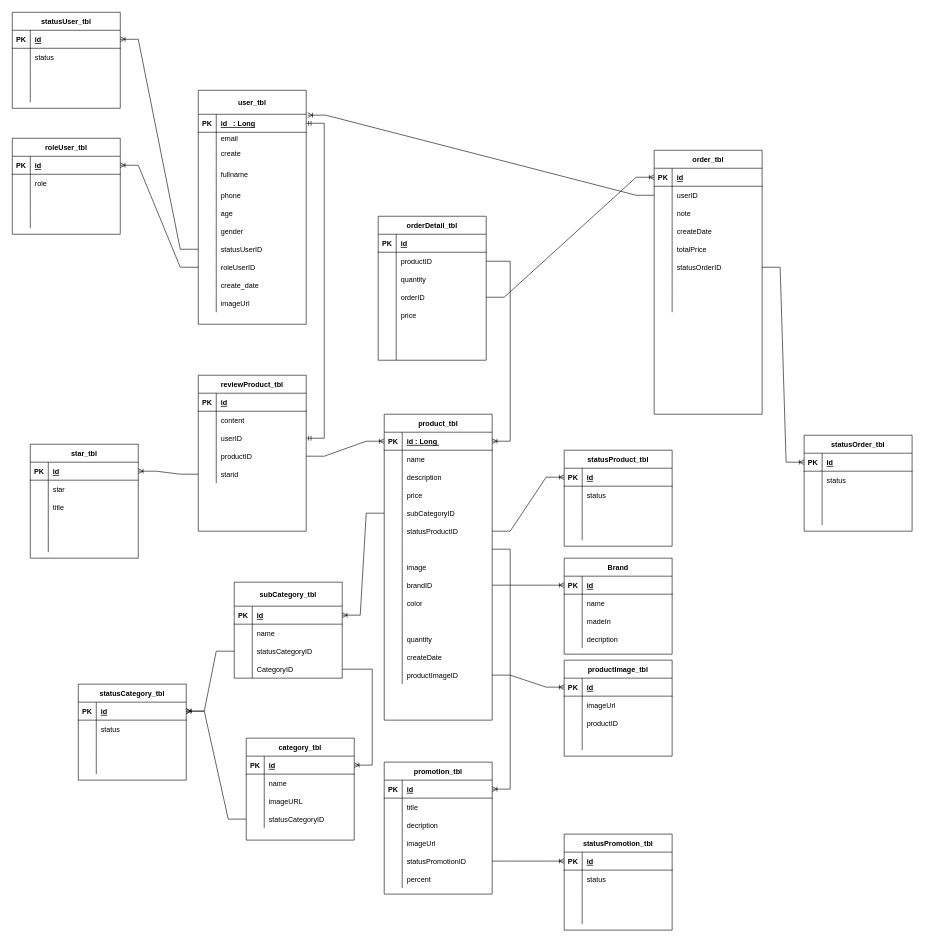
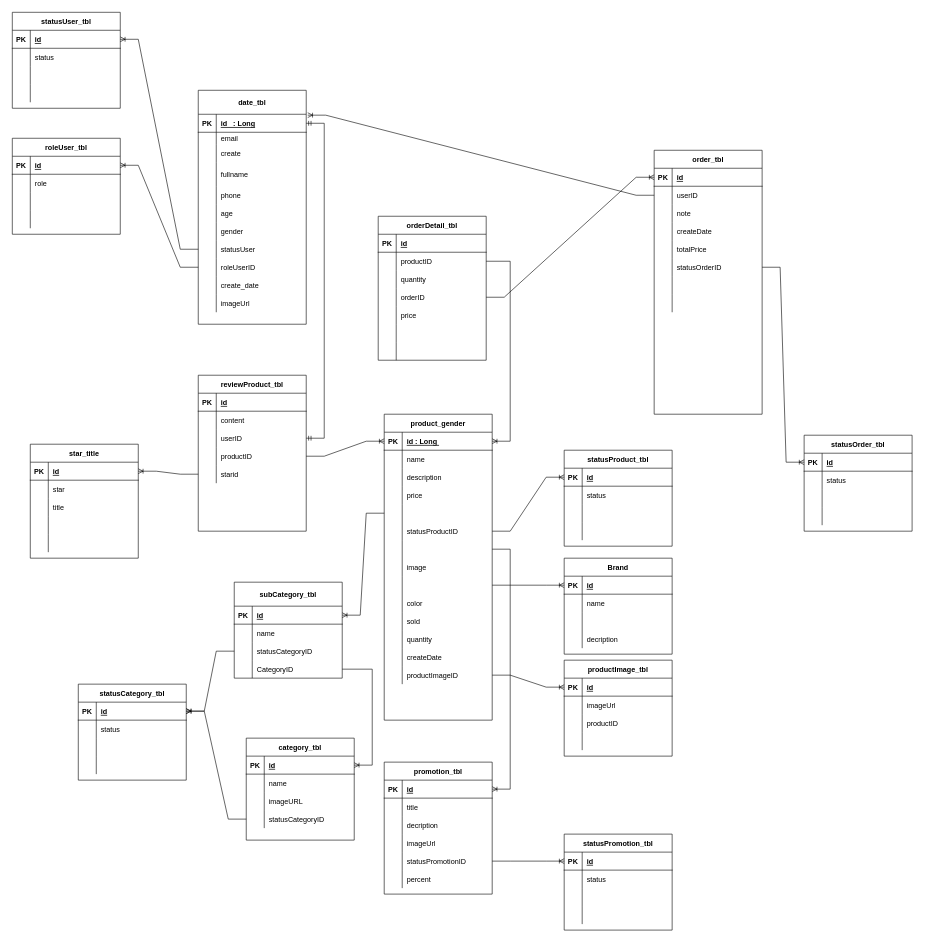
node "user_tbl": label "user_tbl" -> "date_tbl"
node "statusUserID": label "statusUserID" -> "statusUser"
node "product_tbl": label "product_tbl" -> "product_gender"
node "star_tbl": label "star_tbl" -> "star_title"
node "subCategoryID": removed
node "brandID": removed
node "sold": added
node "madeIn": removed
